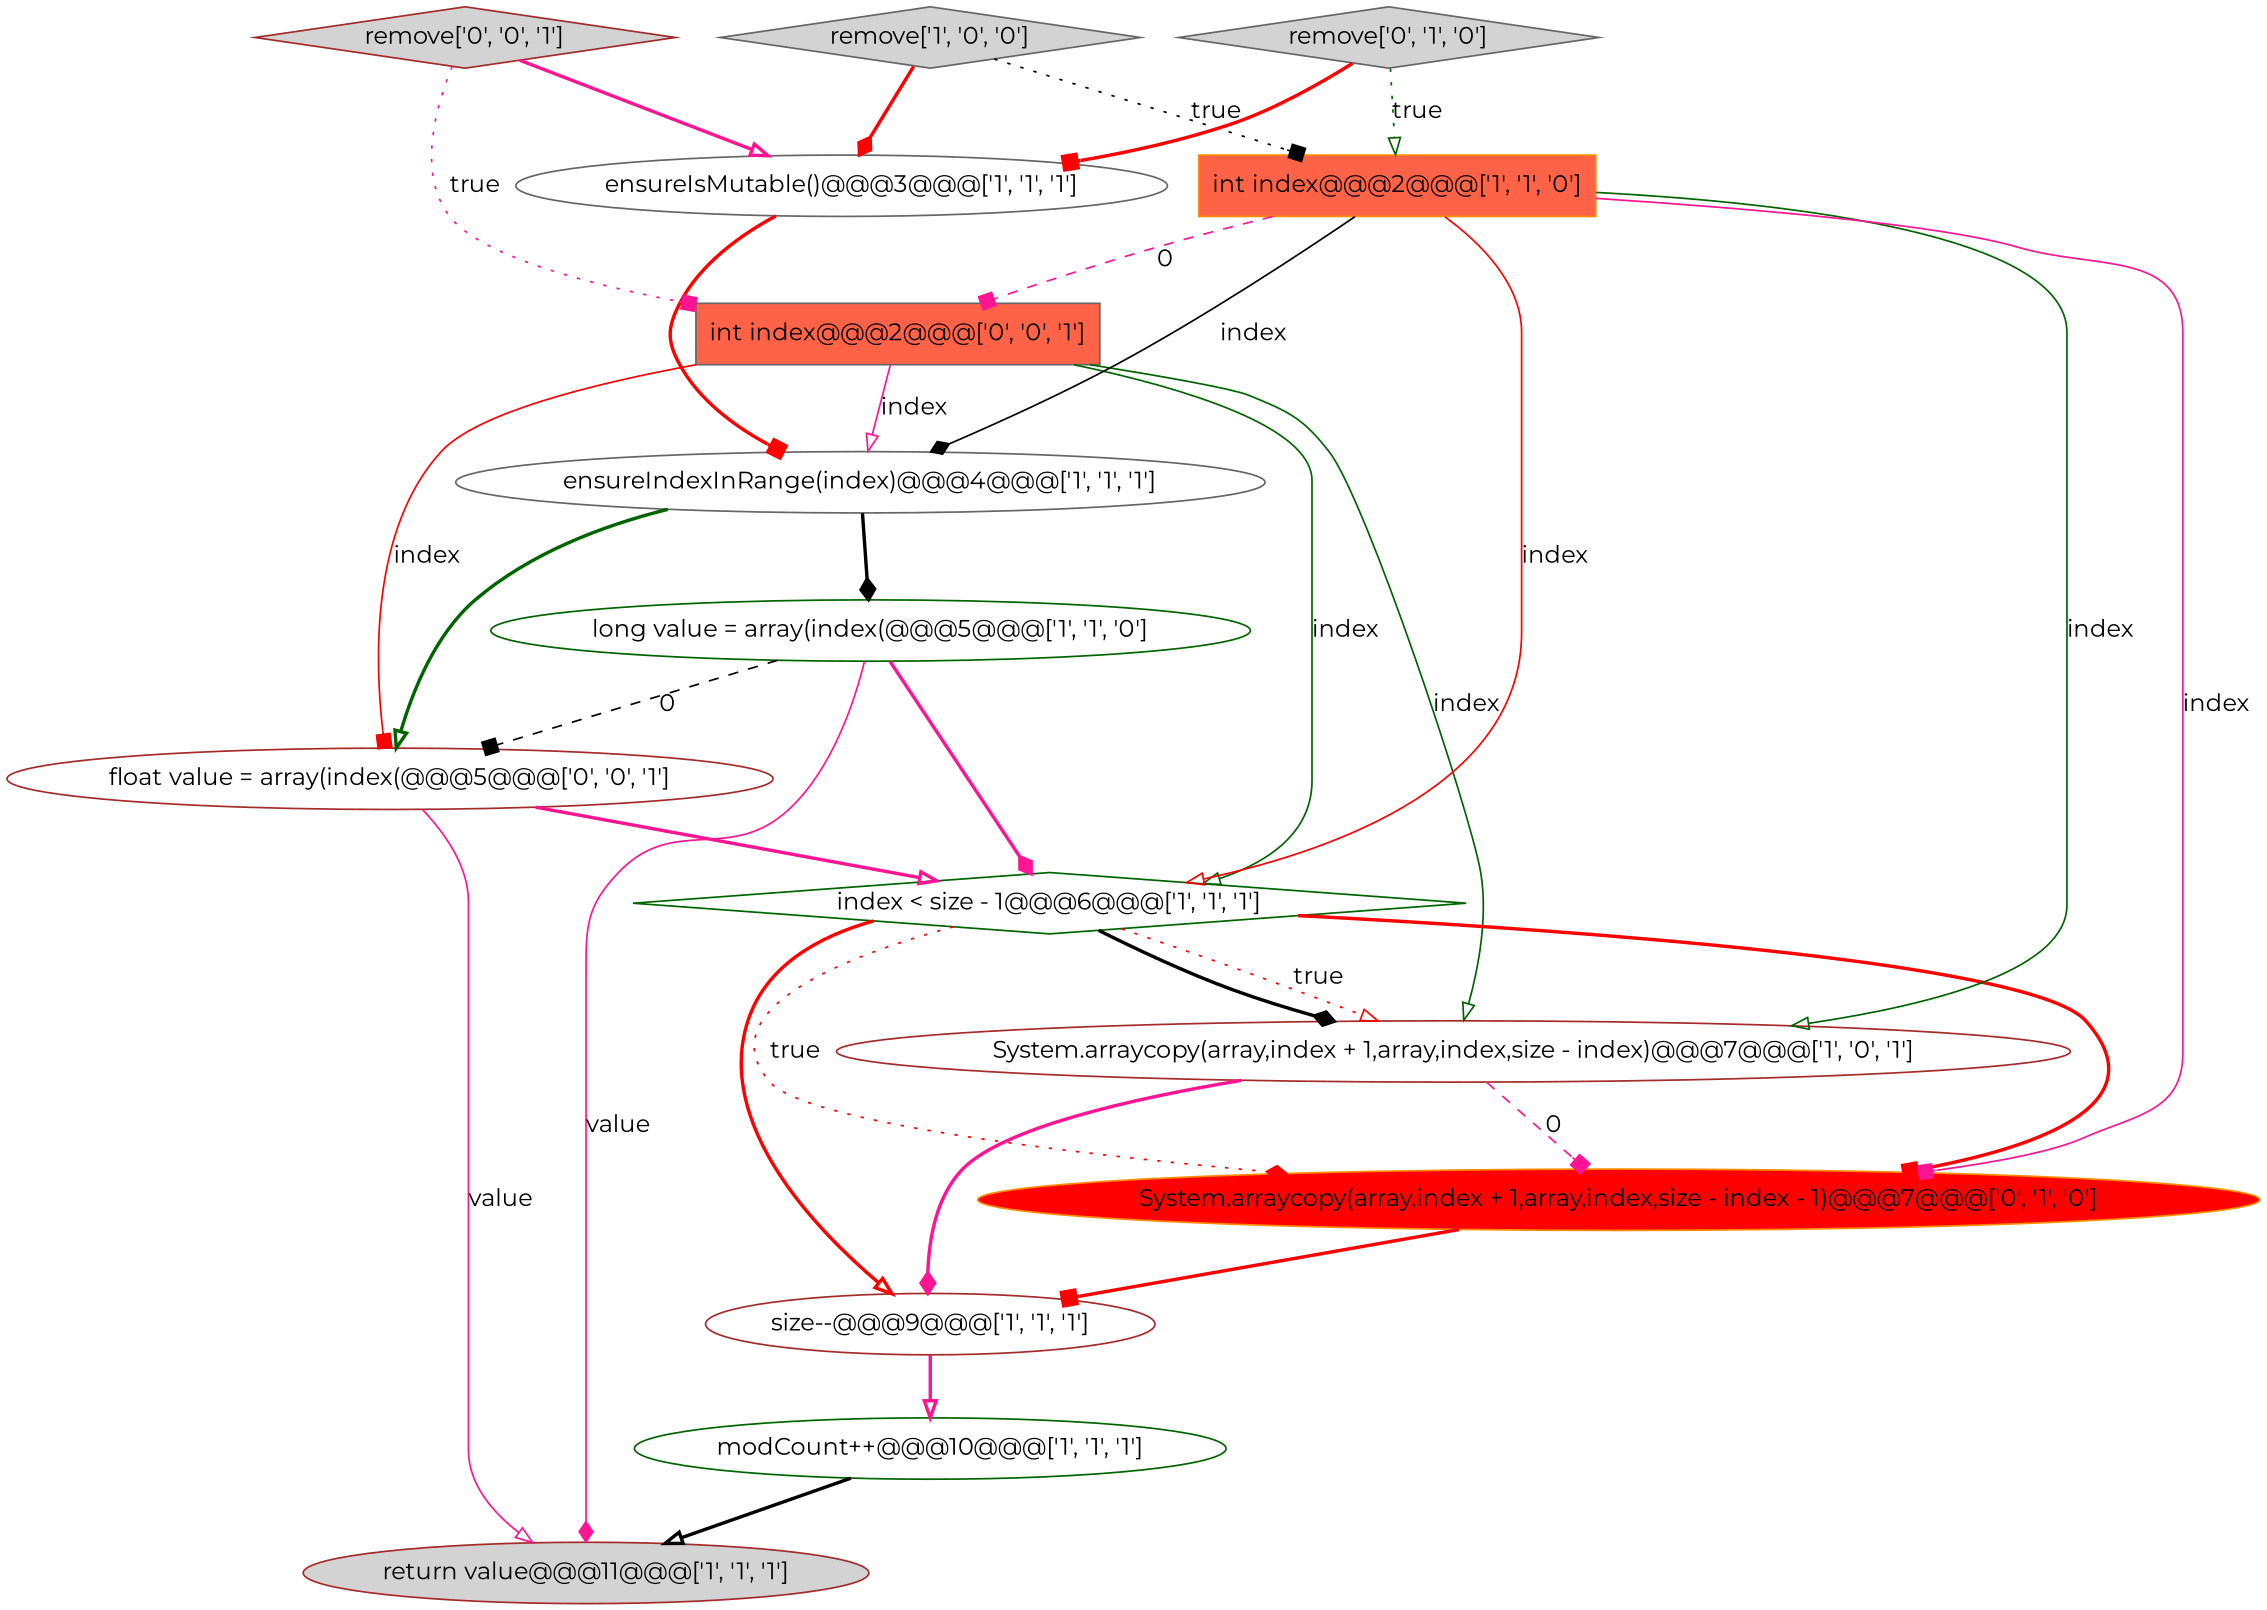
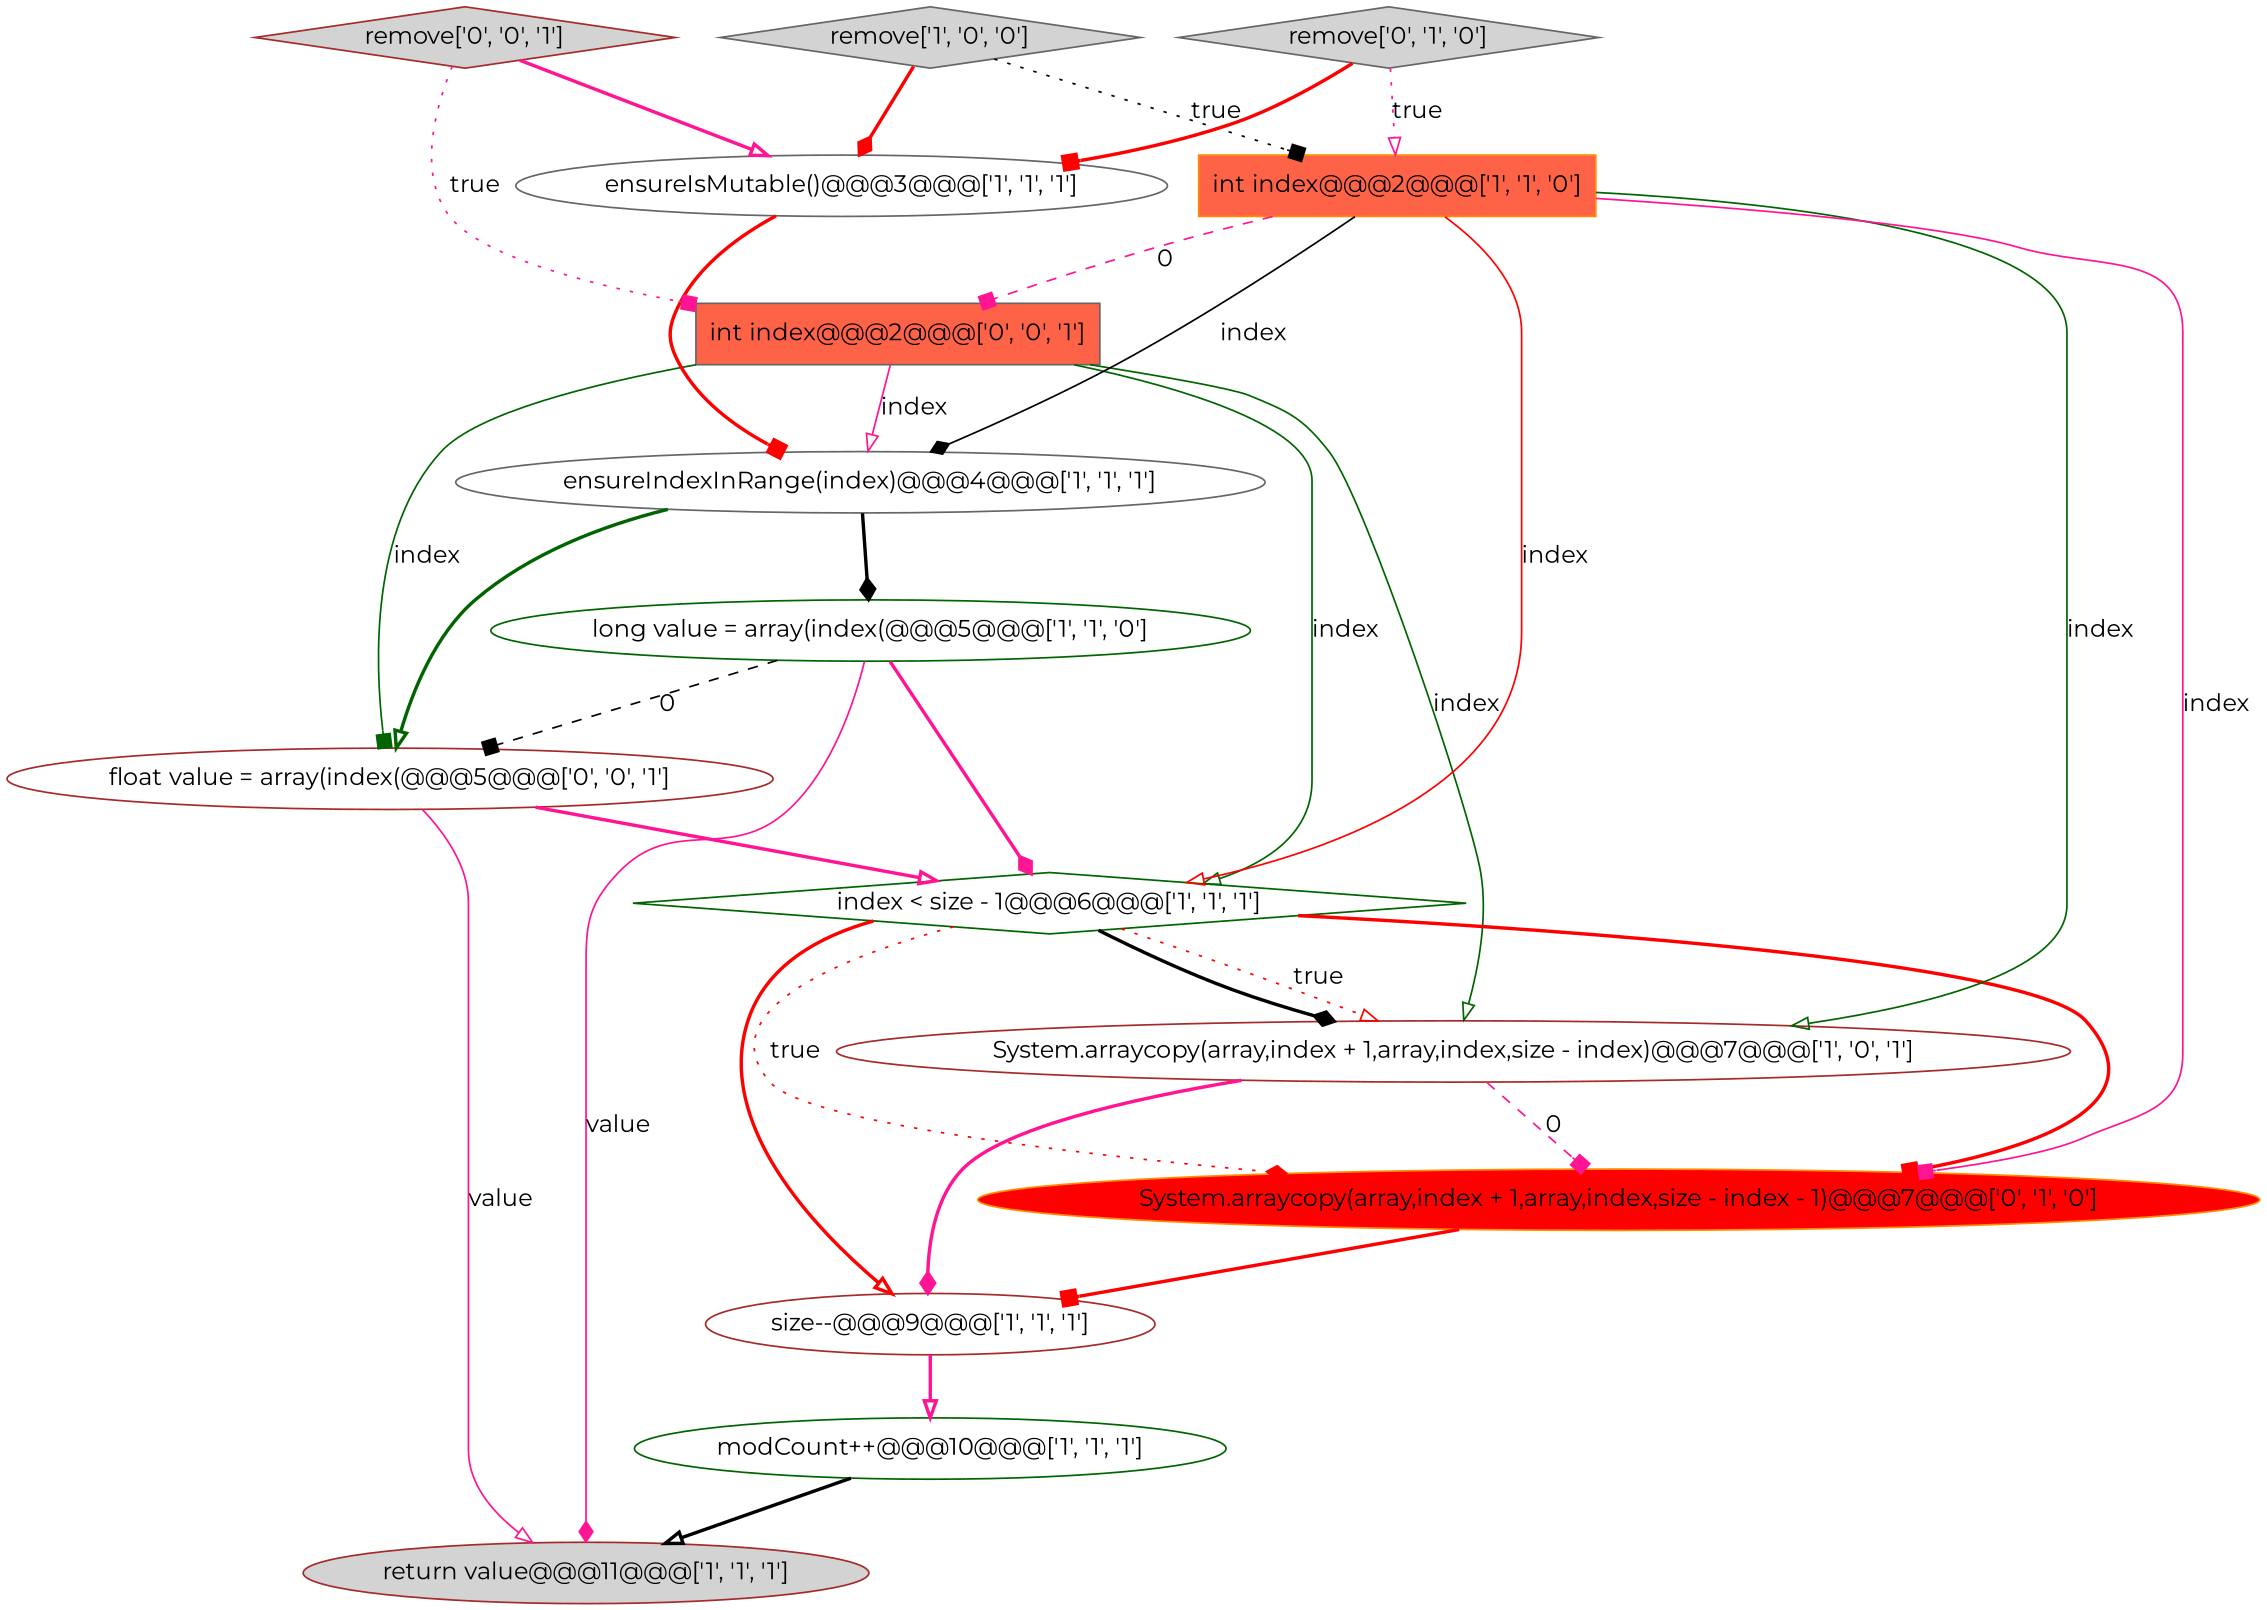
edge "remove['0', '1', '0']" -> "int index@@@2@@@['1', '1', '0']": color darkgreen -> deeppink
edge "int index@@@2@@@['0', '0', '1']" -> "float value = array(index(@@@5@@@['0', '0', '1']": color red -> darkgreen
